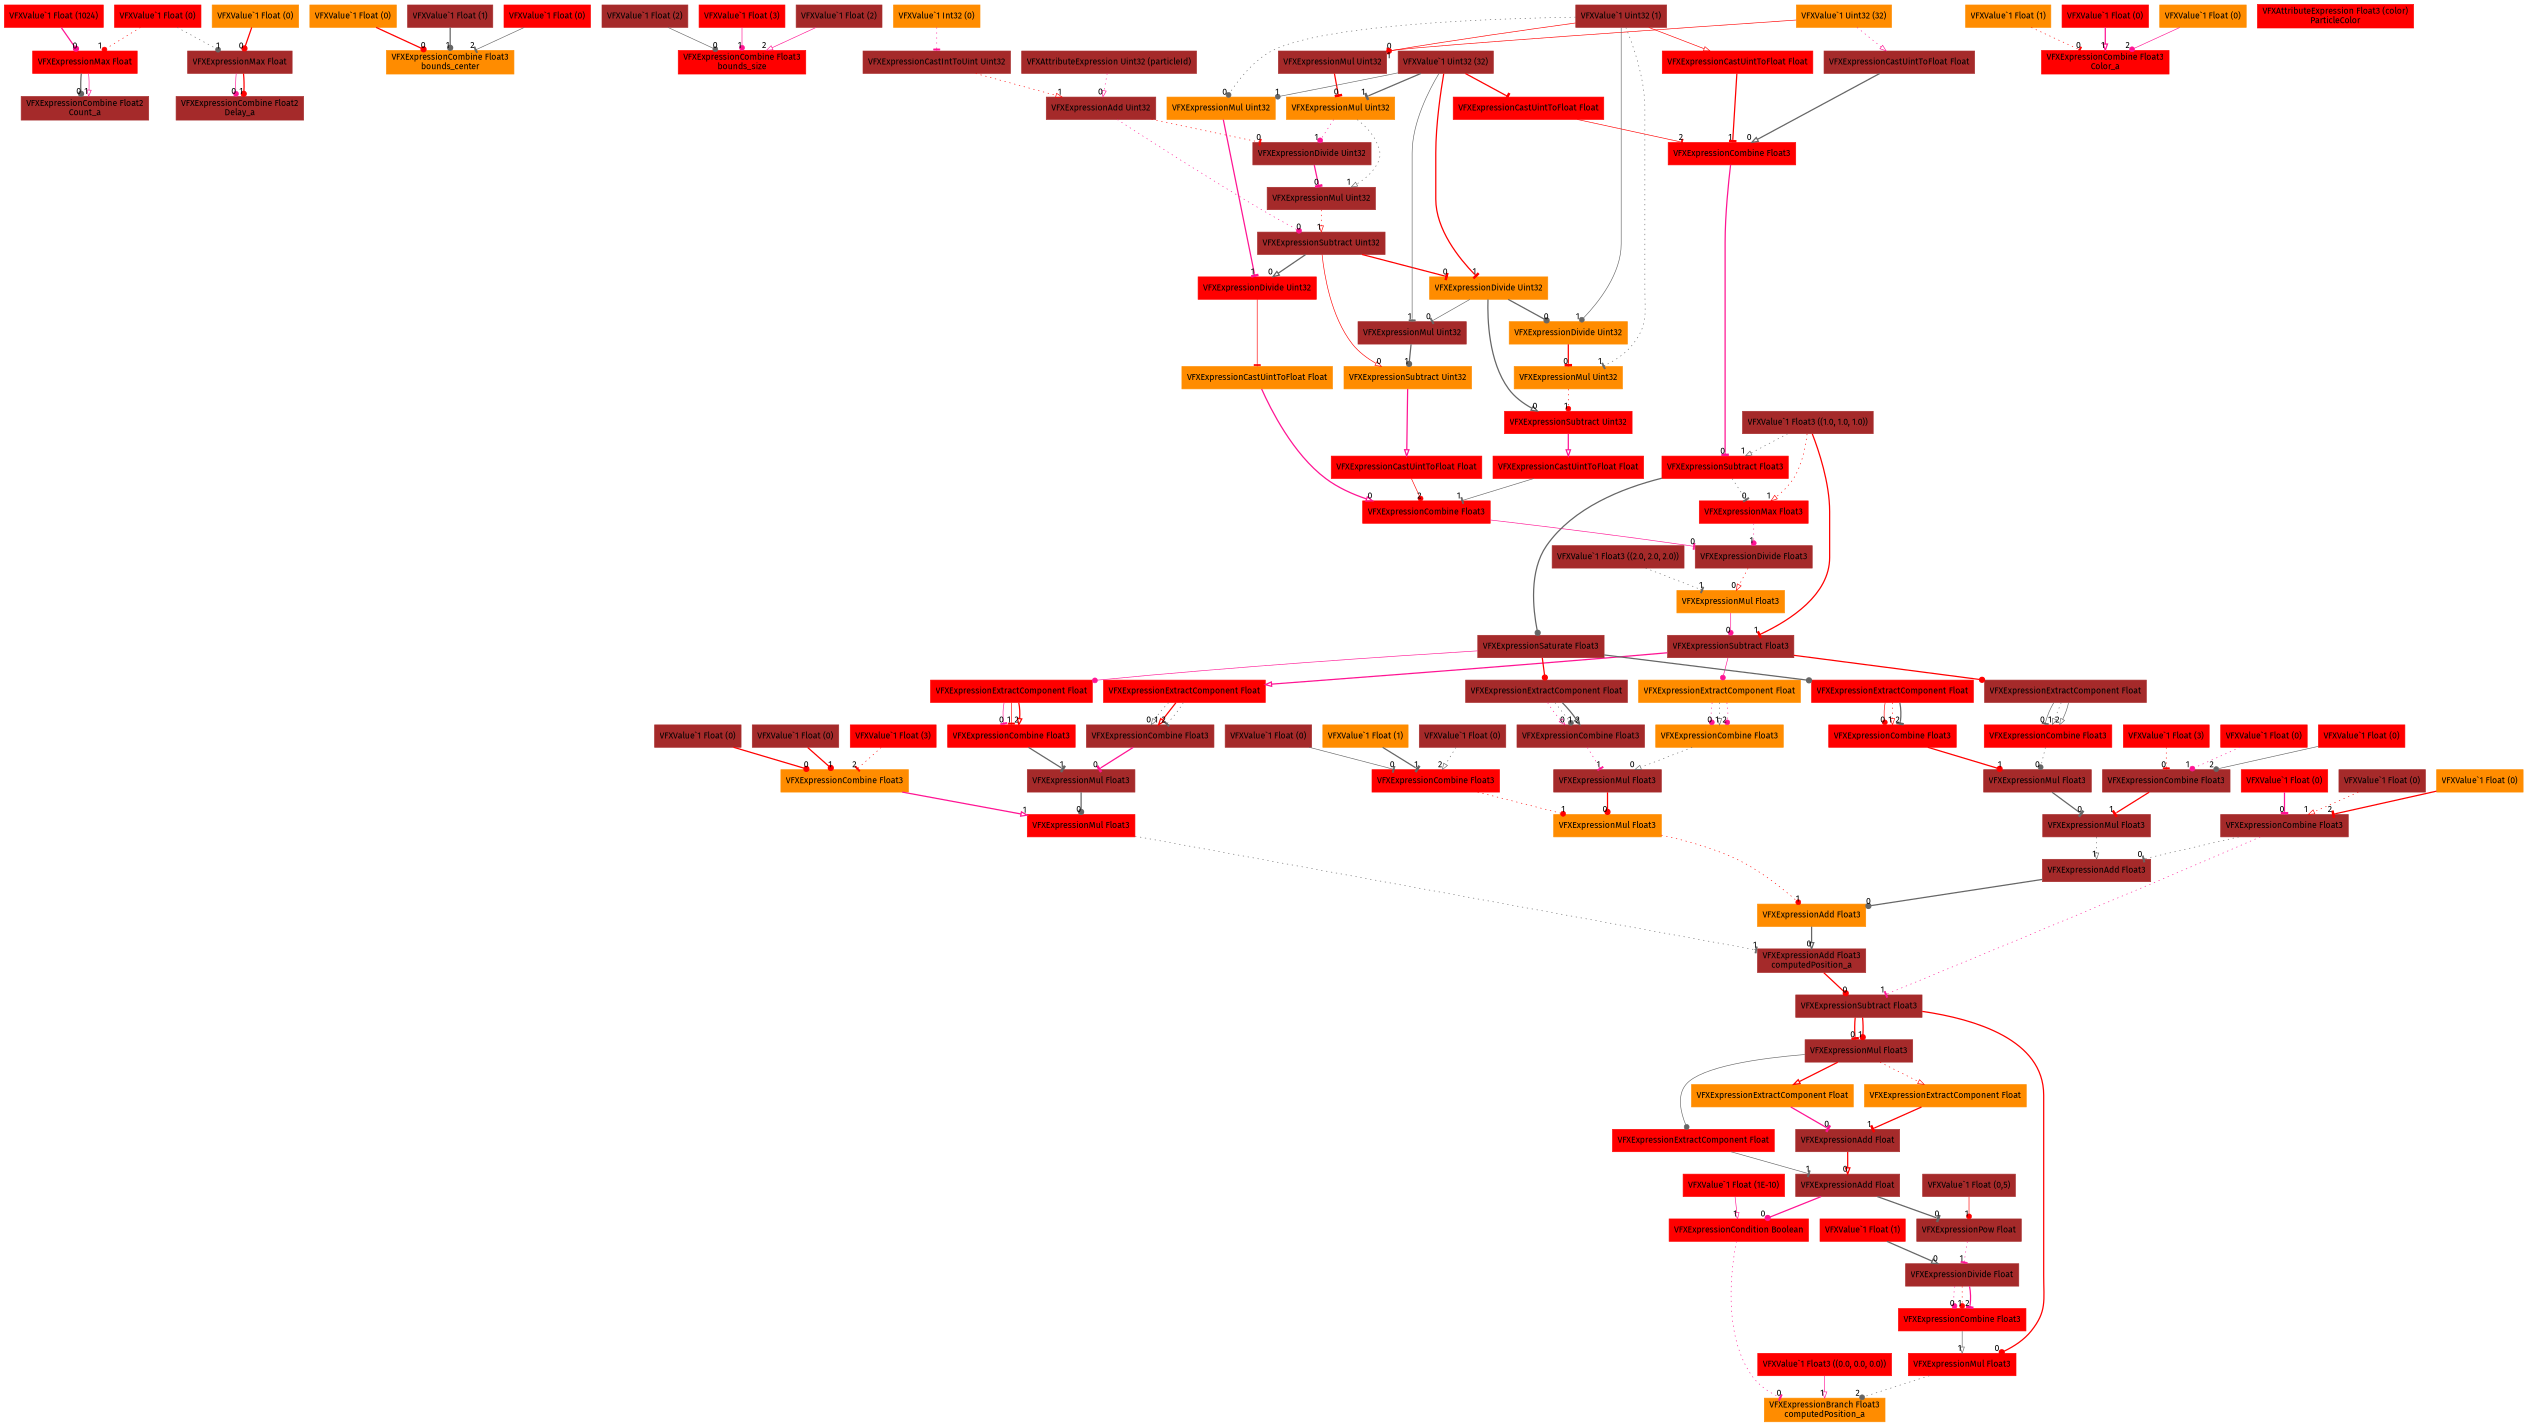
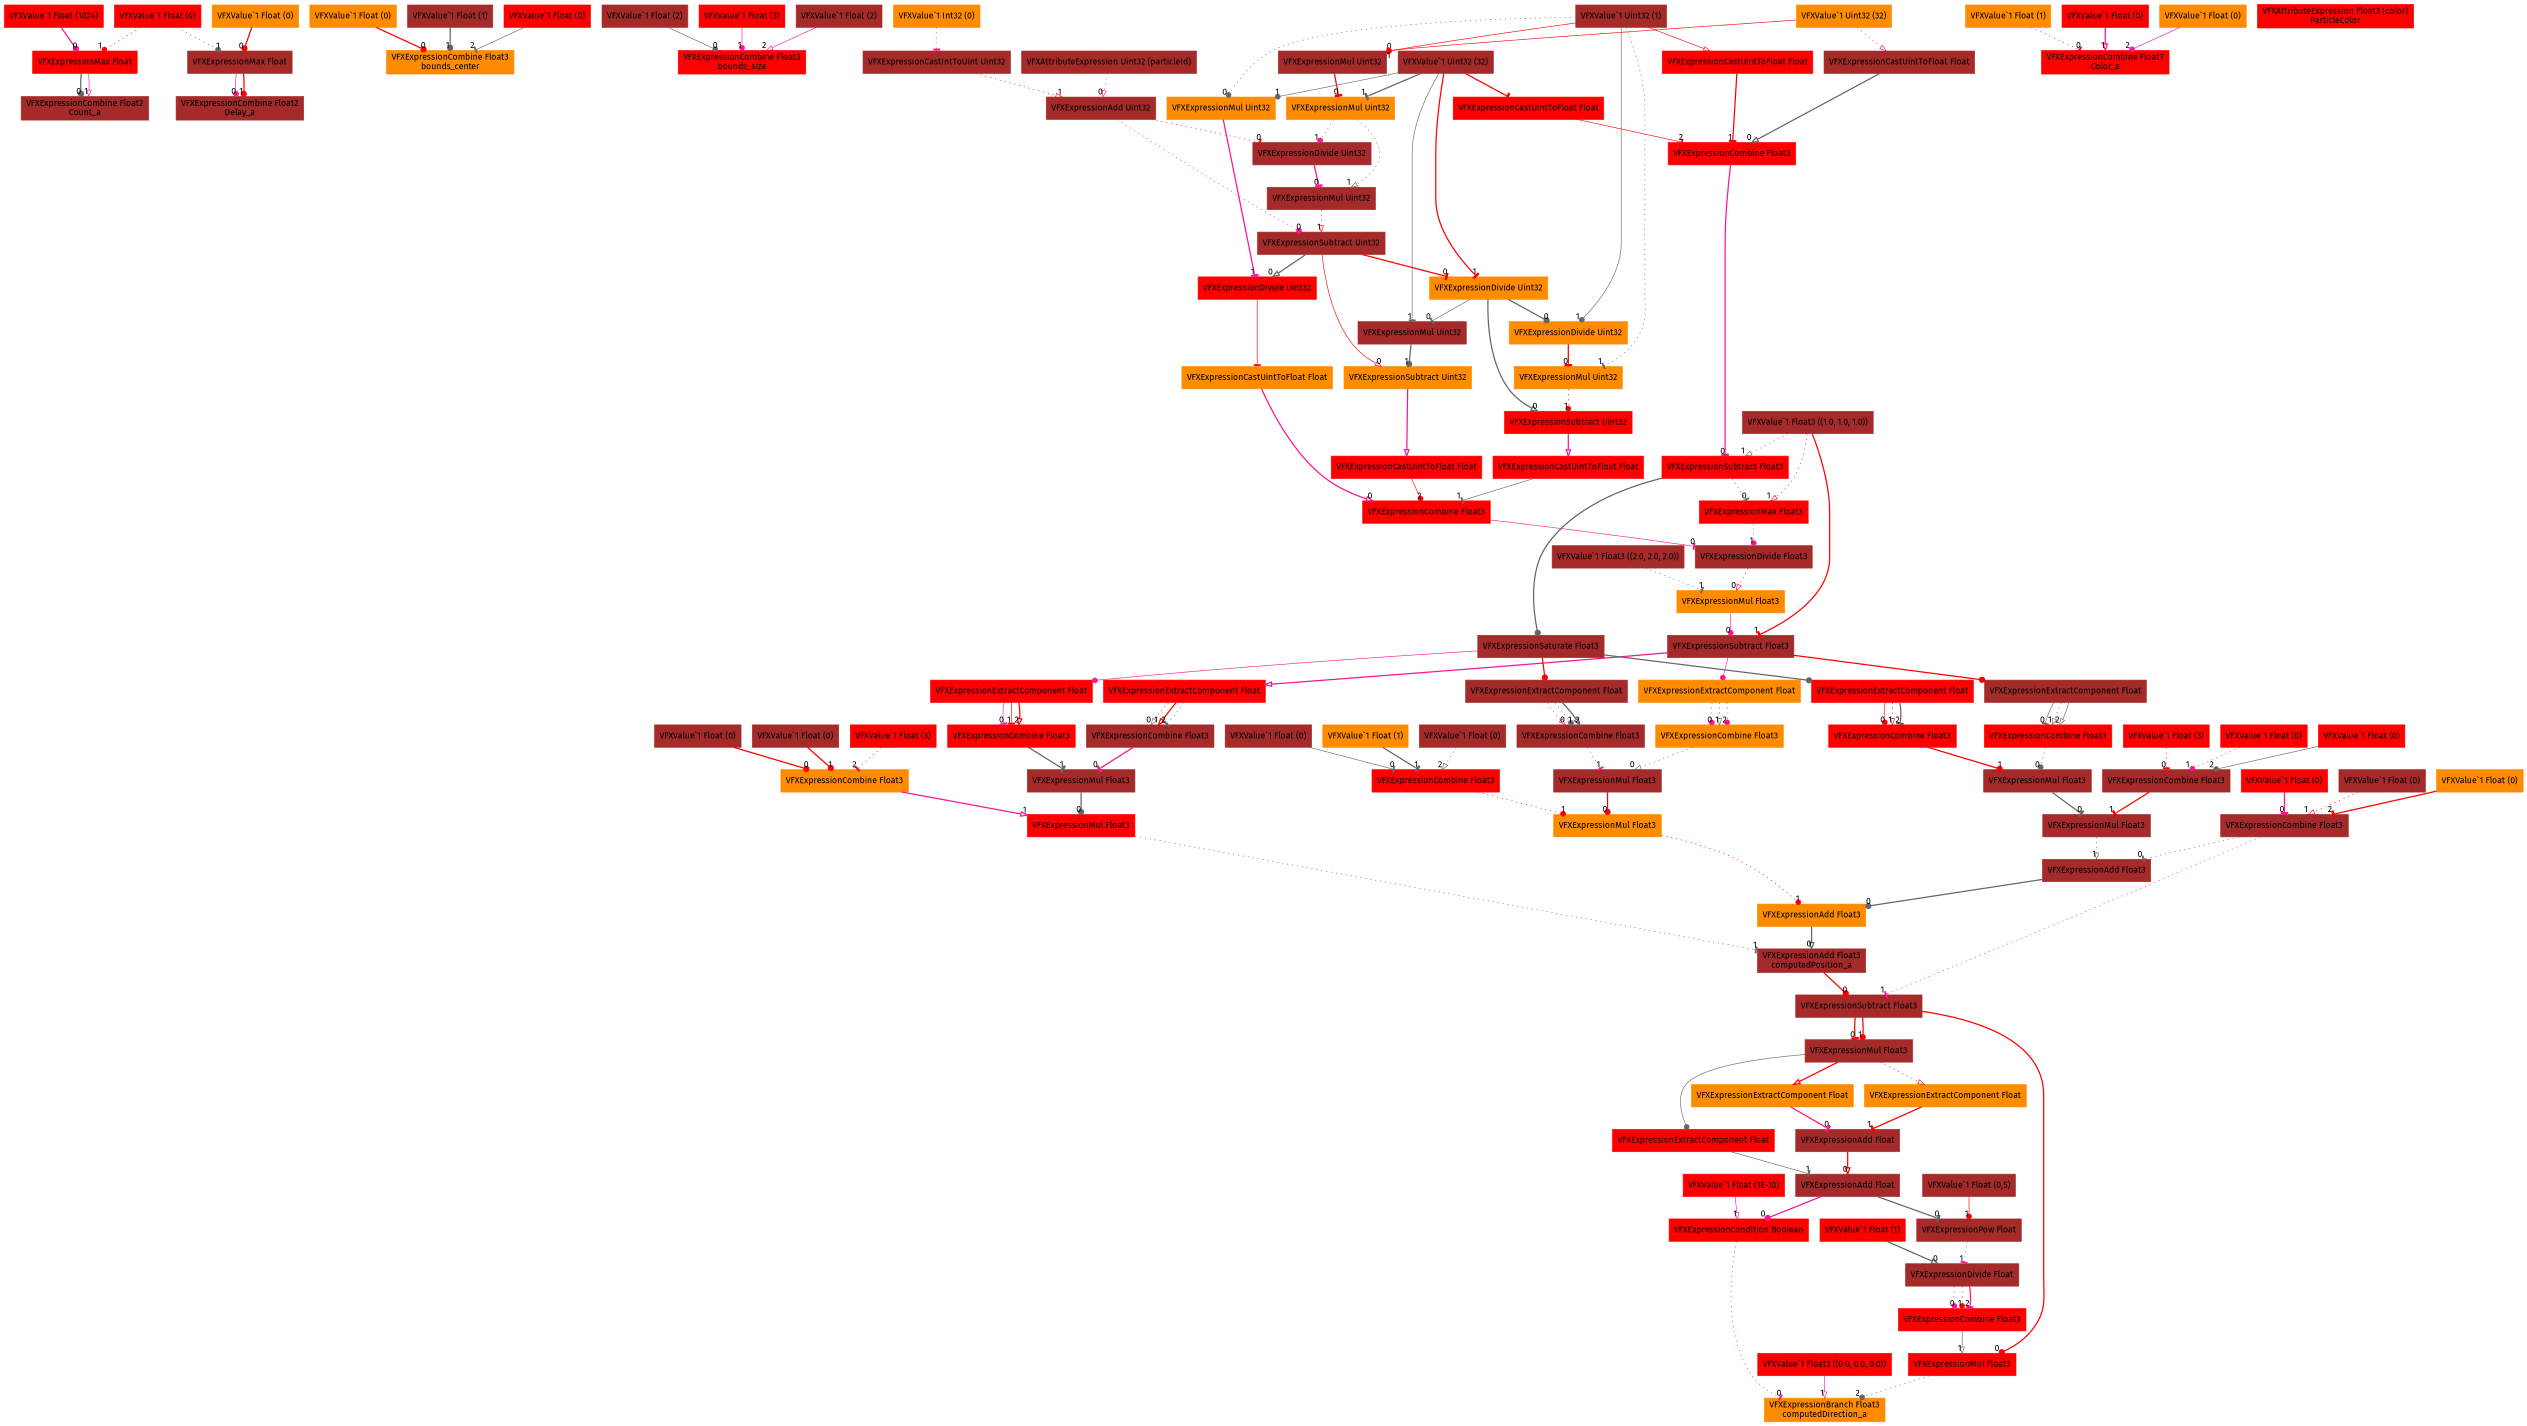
node "VFXExpressionBranch Float3 computedPosition_a": label "VFXExpressionBranch Float3 computedPosition_a" -> "VFXExpressionBranch Float3 computedDirection_a"
